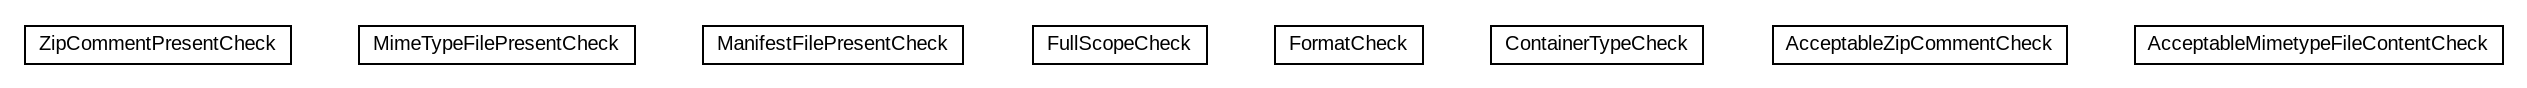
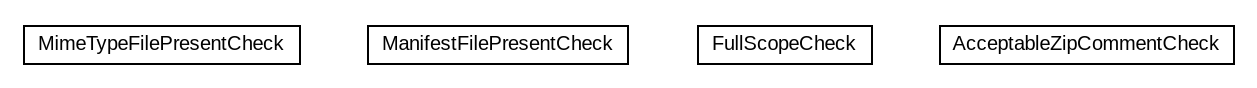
node "ZipCommentPresentCheck": removed
node "FormatCheck": removed
node "ContainerTypeCheck": removed
node "AcceptableMimetypeFileContentCheck": removed
